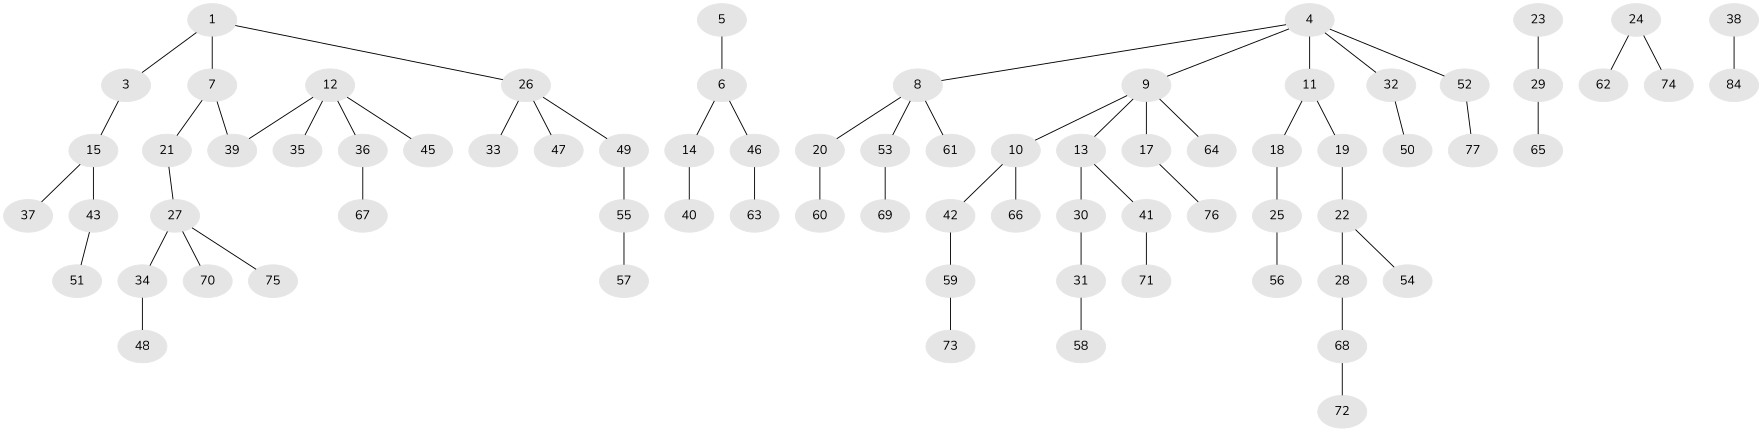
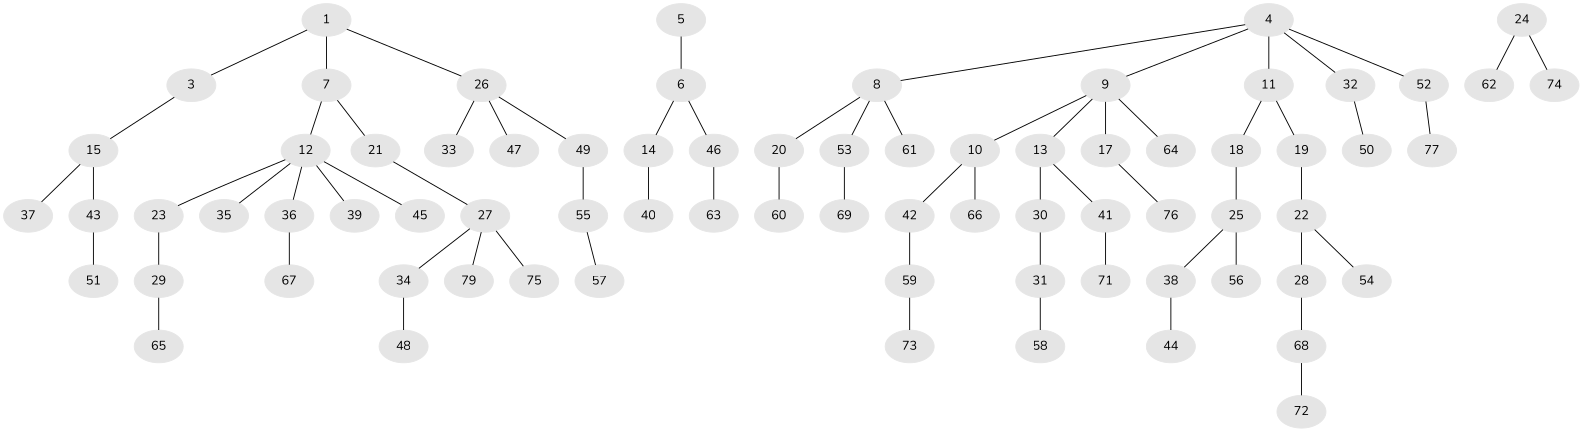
node "84": label "84" -> "44"
edge "7" -- "39": now "7" -- "12"
edge "12" -- "23": added
edge "25" -- "38": added
node "70": label "70" -> "79"
